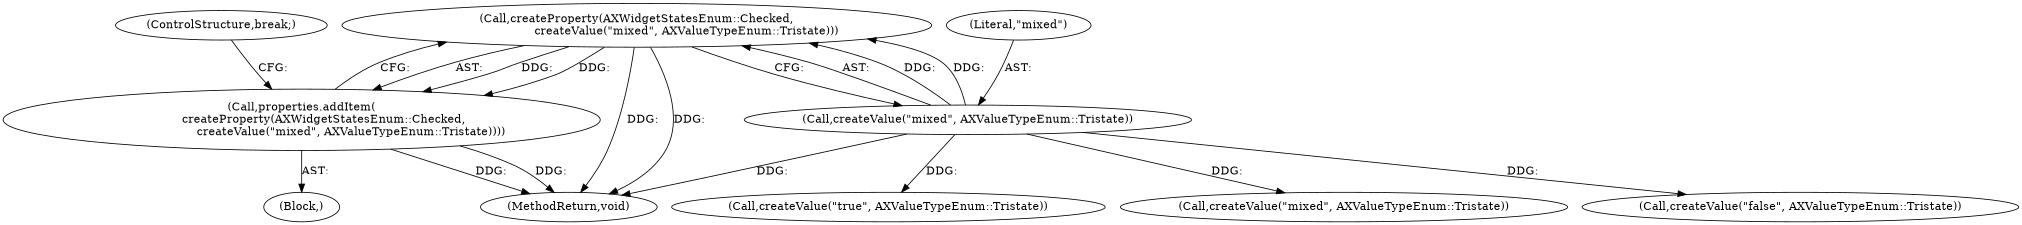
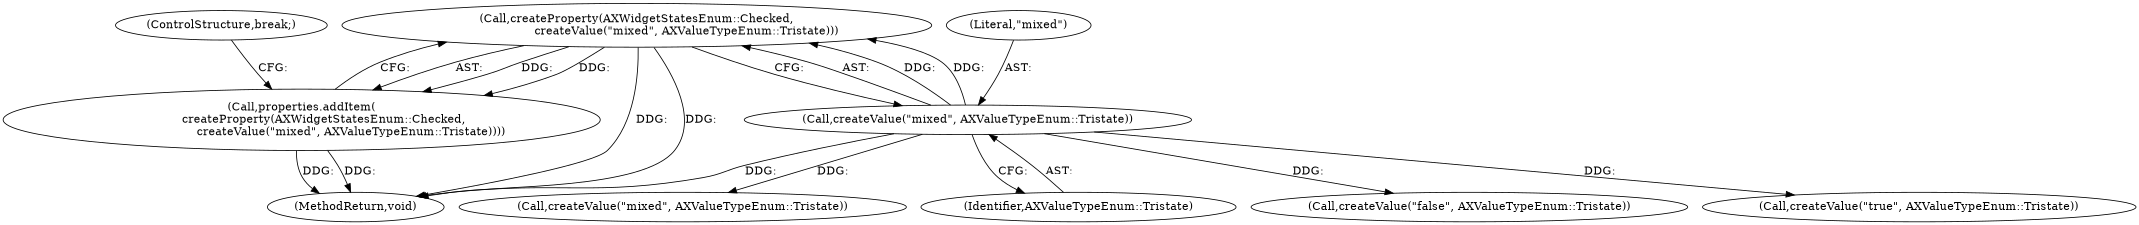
node "(Block,)": removed
node "(Identifier,AXValueTypeEnum::Tristate)": added
